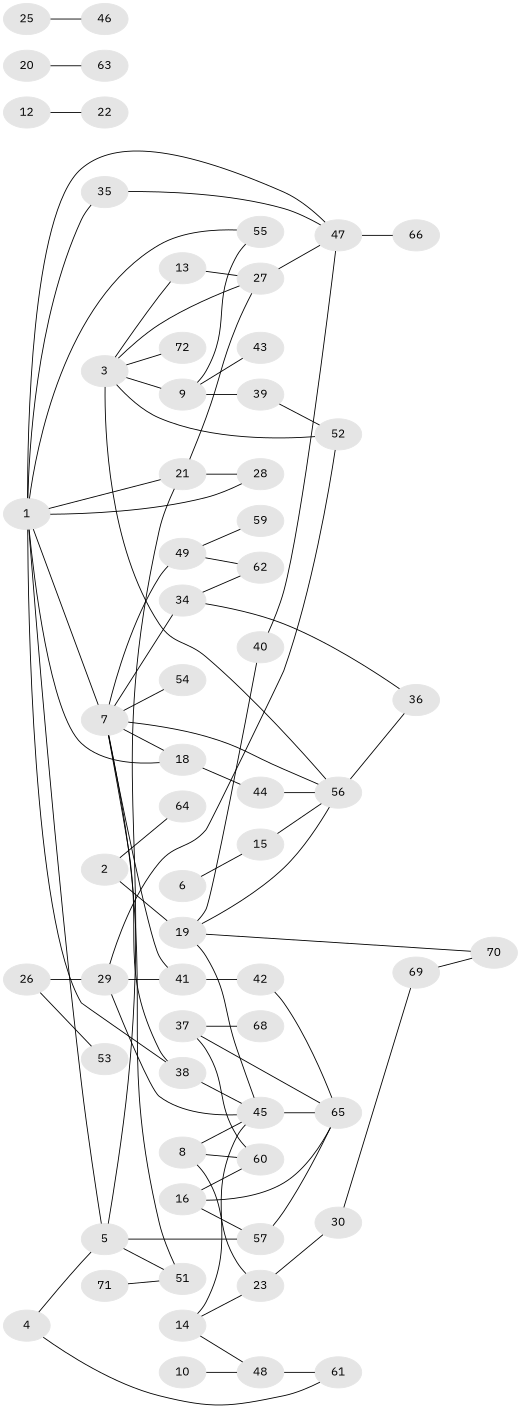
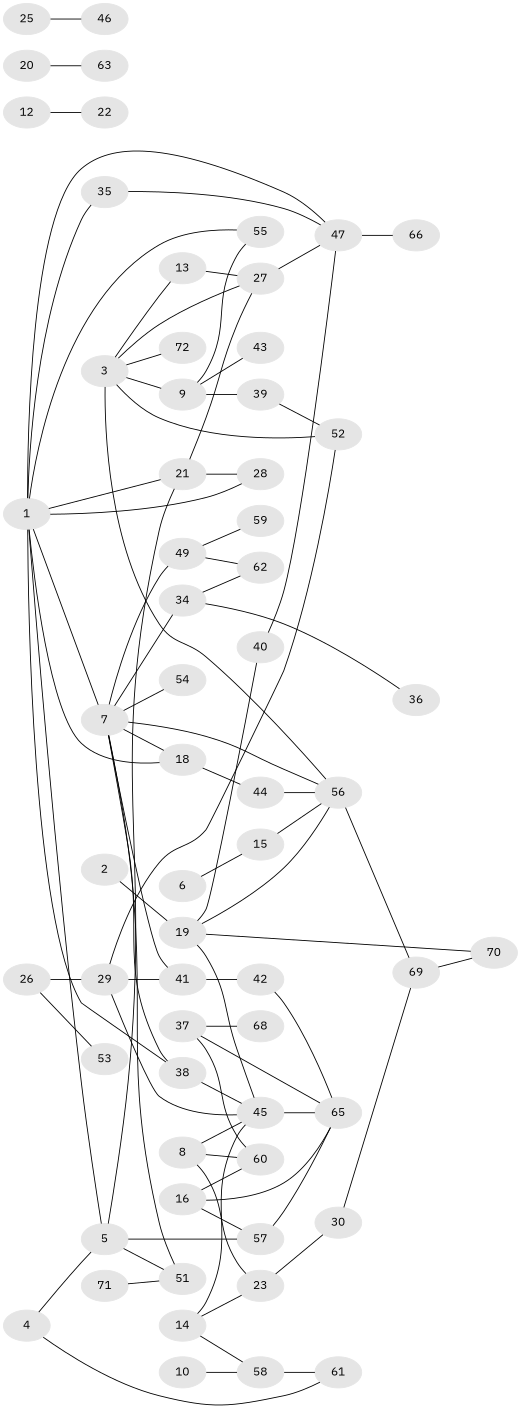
edge "36" -- "56": now "69" -- "56"
node "64": removed
node "48": label "48" -> "58"
